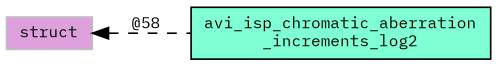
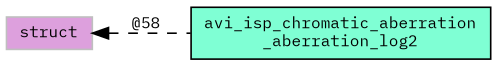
node "avi_isp_chromatic_aberration _increments_log2": label "avi_isp_chromatic_aberration _increments_log2" -> "avi_isp_chromatic_aberration _aberration_log2"
